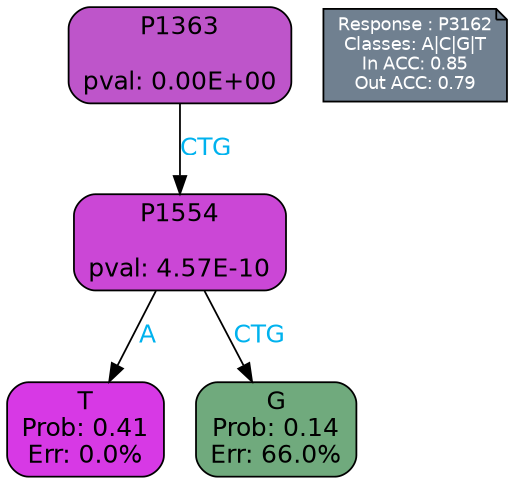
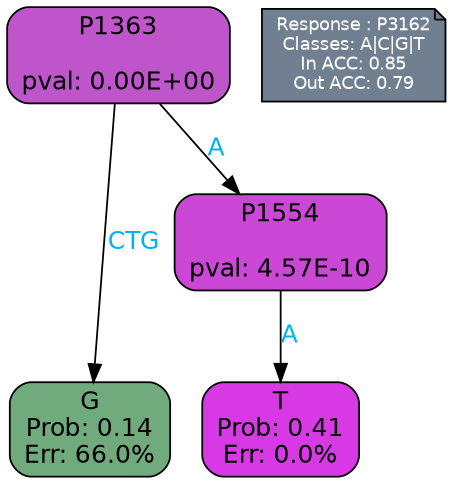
edge "P1363 pval: 0.00E+00" -> "P1554 pval: 4.57E-10": label "CTG" -> "A"
edge "P1554 pval: 4.57E-10" -> "G Prob: 0.14 Err: 66.0%": now "P1363 pval: 0.00E+00" -> "G Prob: 0.14 Err: 66.0%"
